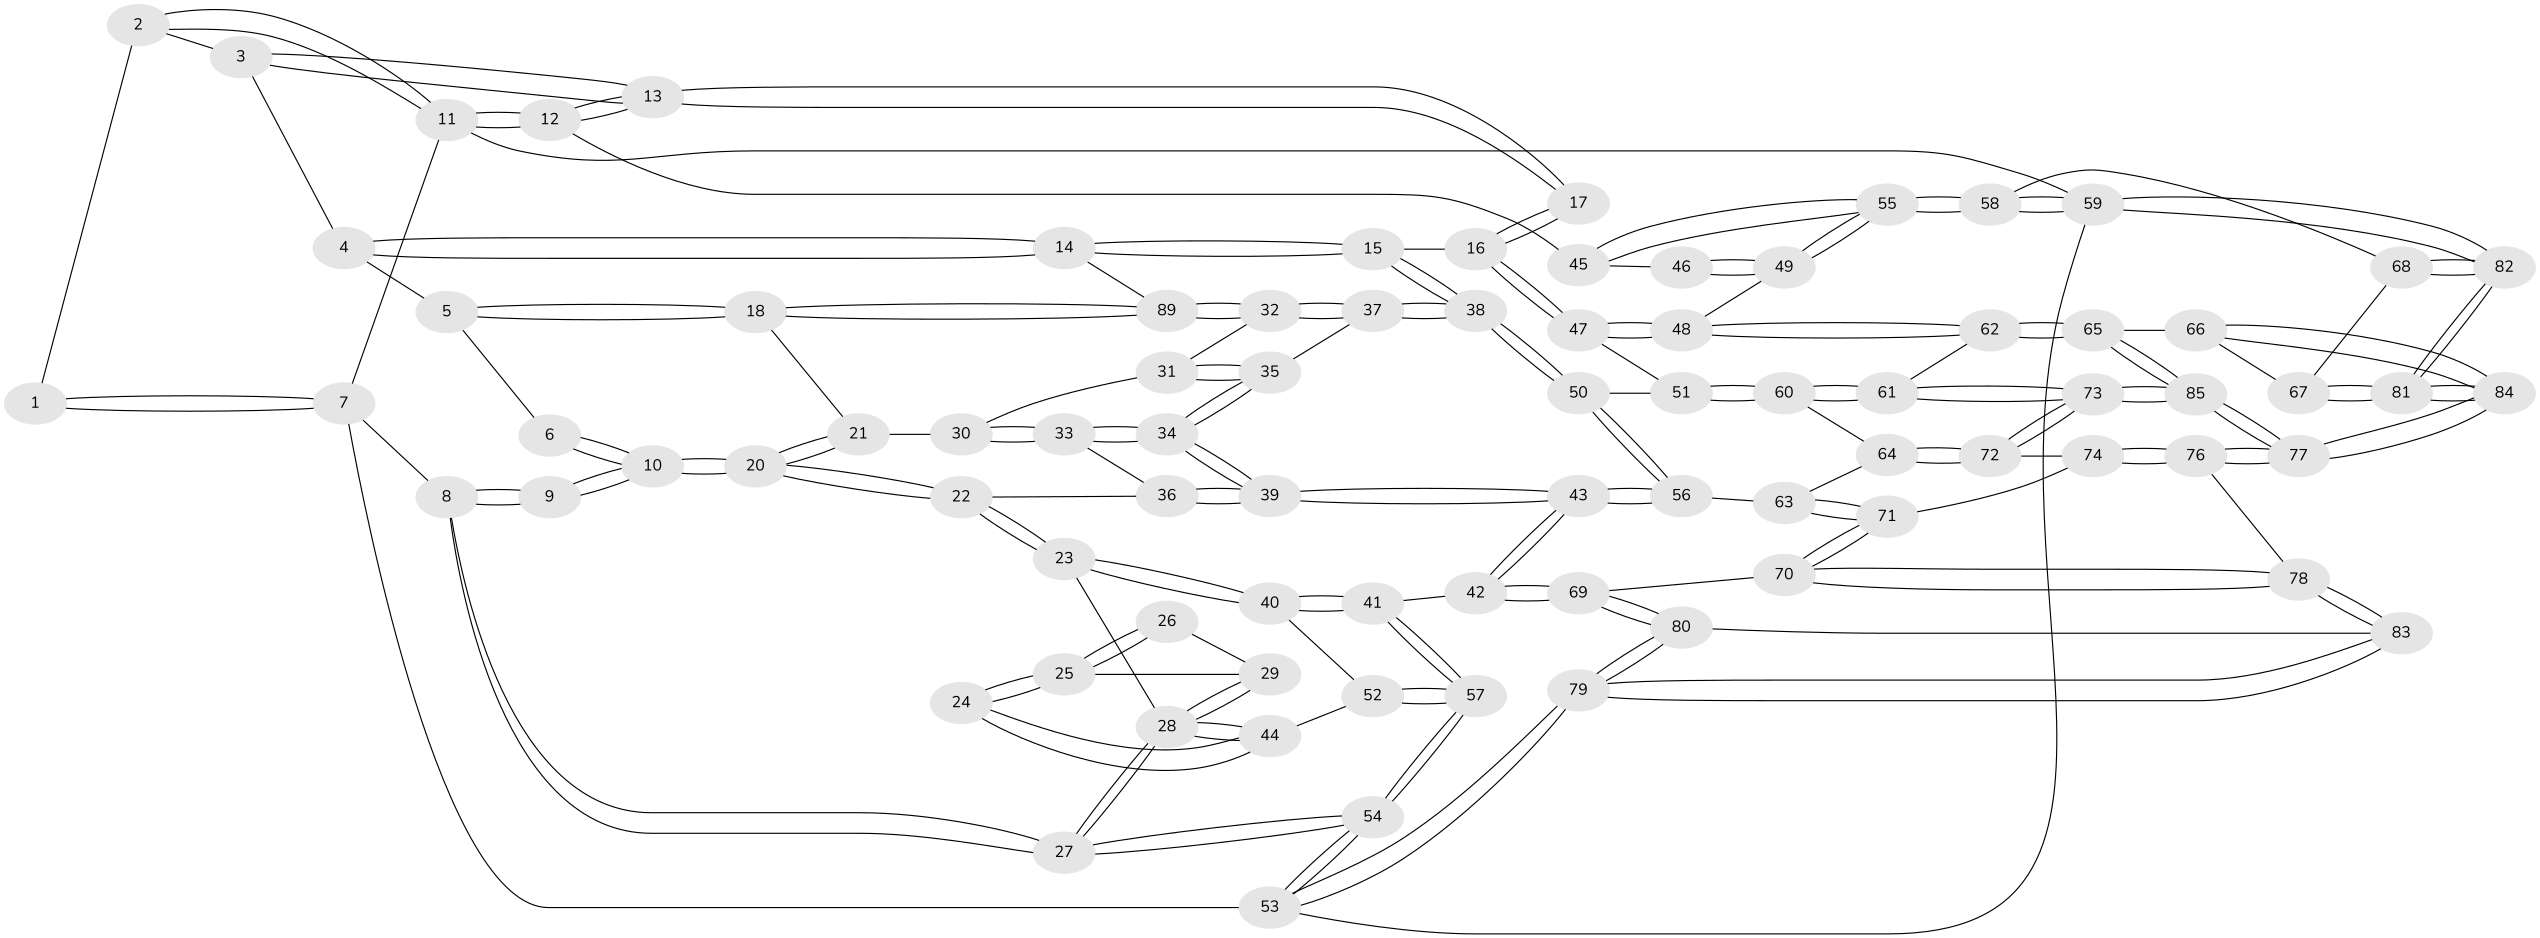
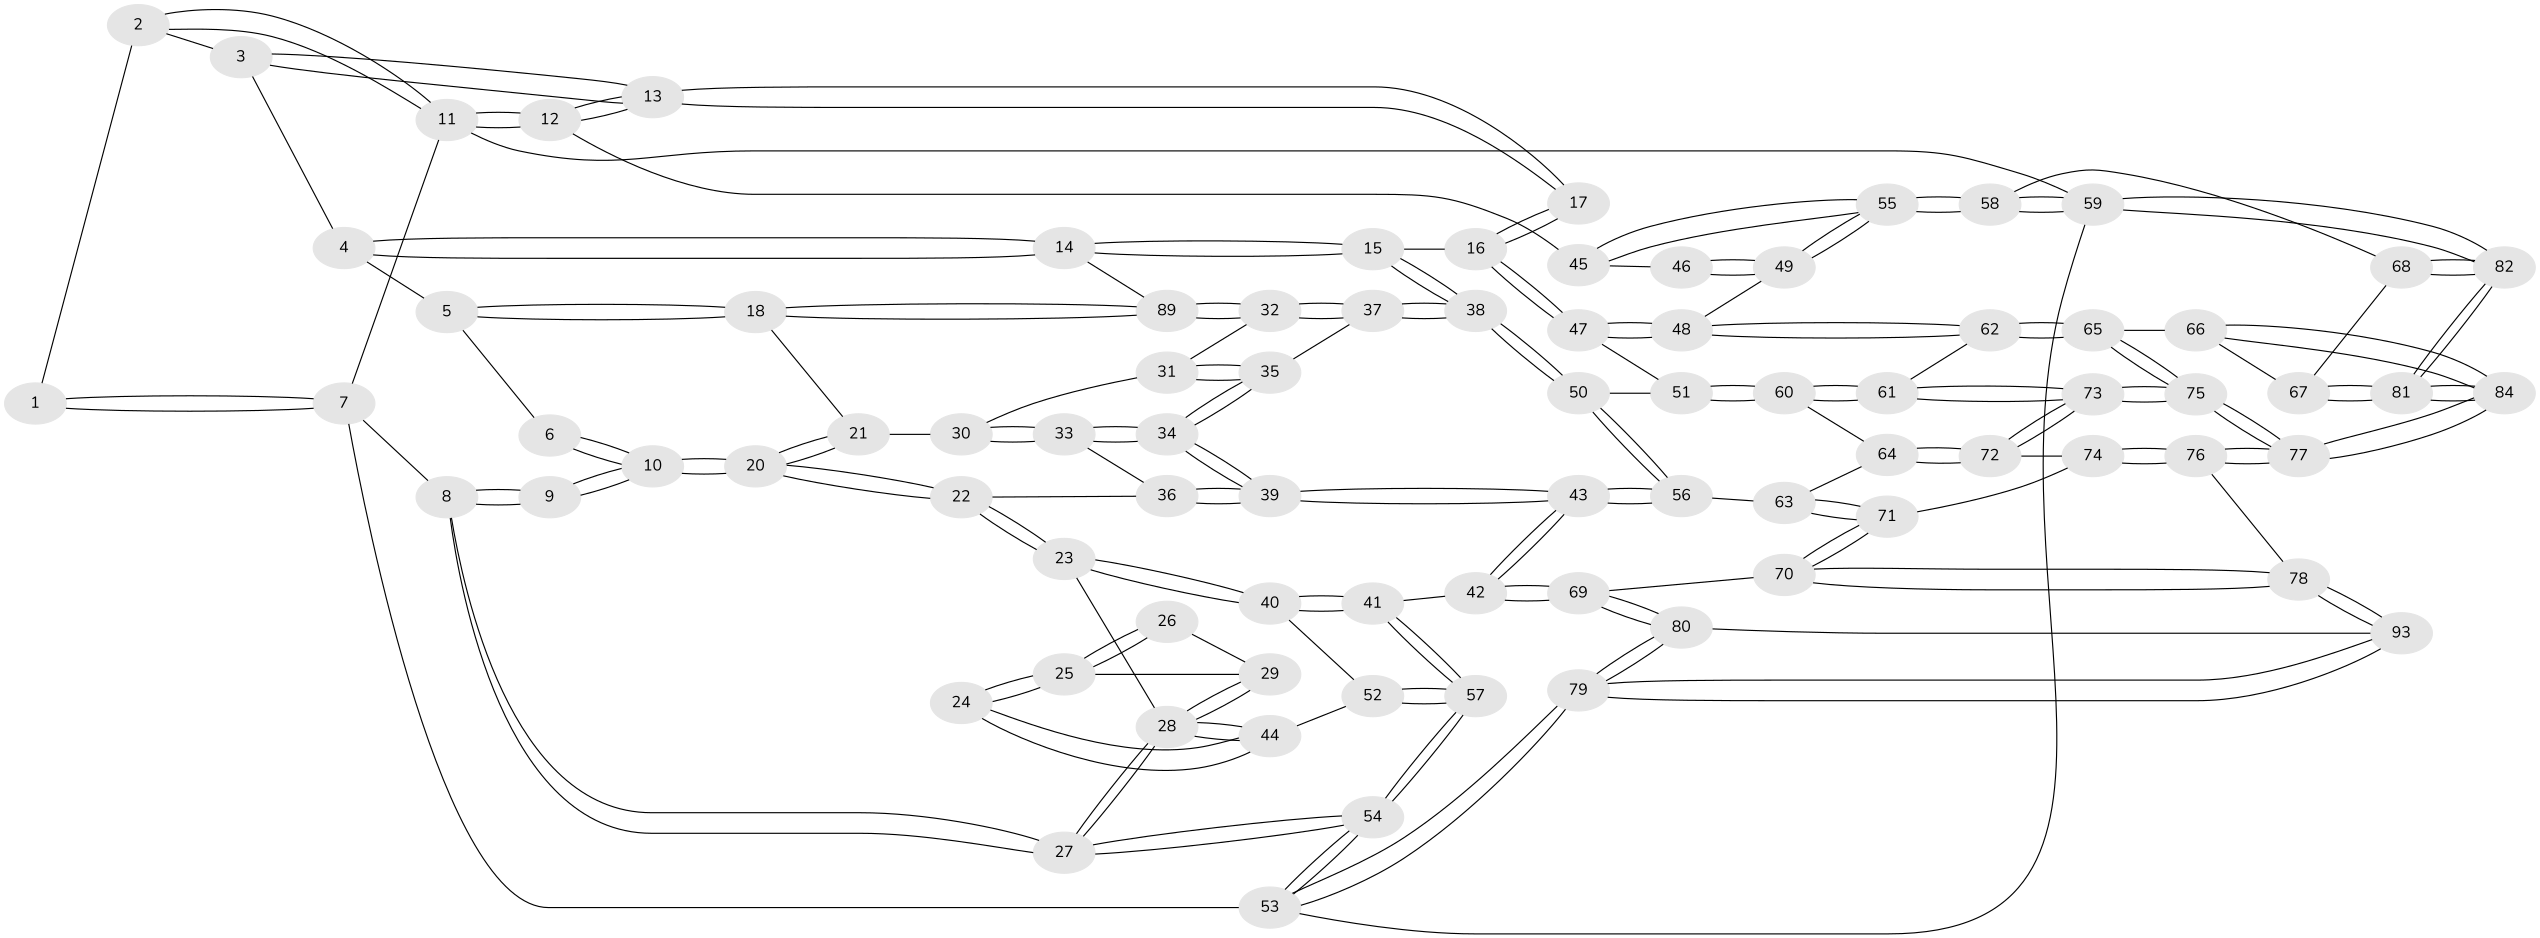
node "85": label "85" -> "75"
node "83": label "83" -> "93"
